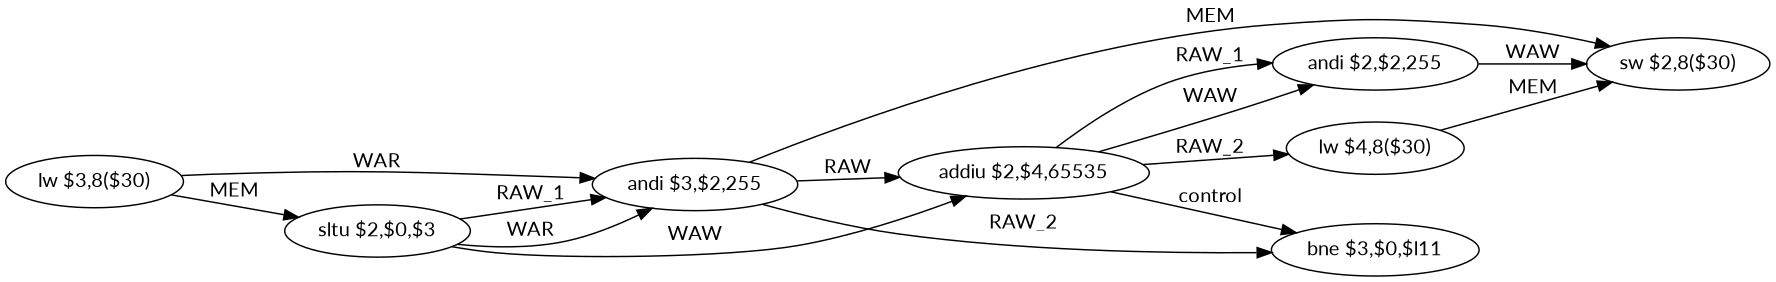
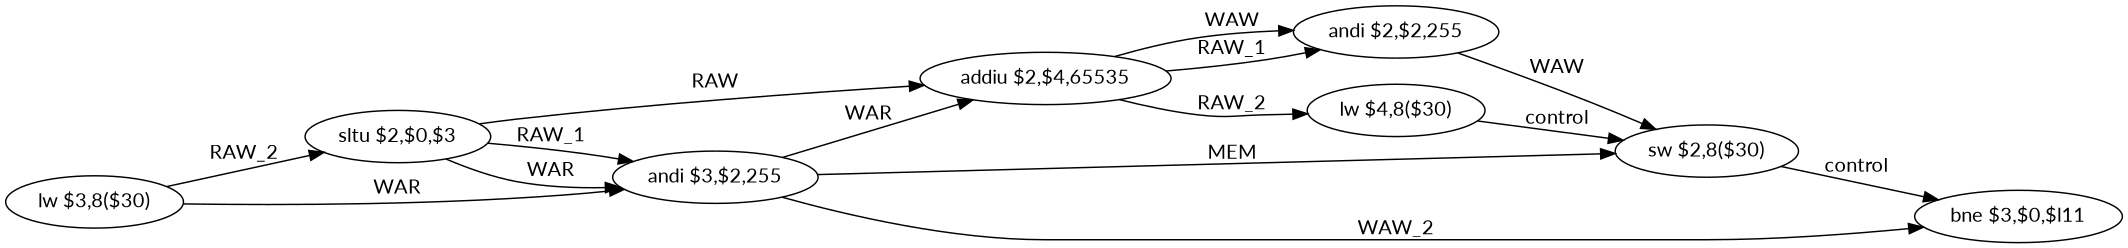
edge "lw $4,8($30)" -> "sw $2,8($30)": label "MEM" -> "control"
edge "andi $3,$2,255" -> "addiu $2,$4,65535": label "RAW" -> "WAR"
edge "lw $3,8($30)" -> "sltu $2,$0,$3": label "MEM" -> "RAW_2"
edge "addiu $2,$4,65535" -> "bne $3,$0,$l11": now "sw $2,8($30)" -> "bne $3,$0,$l11"
edge "andi $3,$2,255" -> "bne $3,$0,$l11": label "RAW_2" -> "WAW_2"
edge "sltu $2,$0,$3" -> "addiu $2,$4,65535": label "WAW" -> "RAW"
